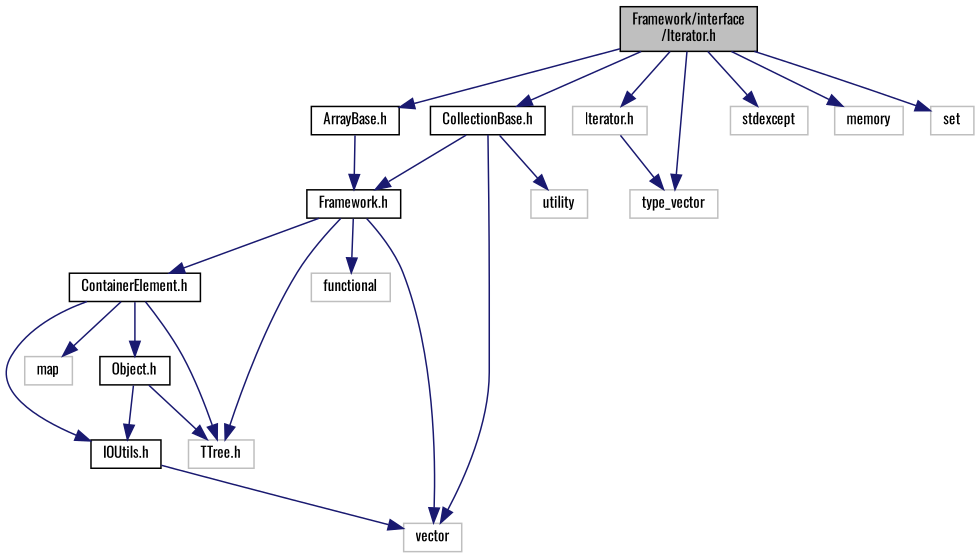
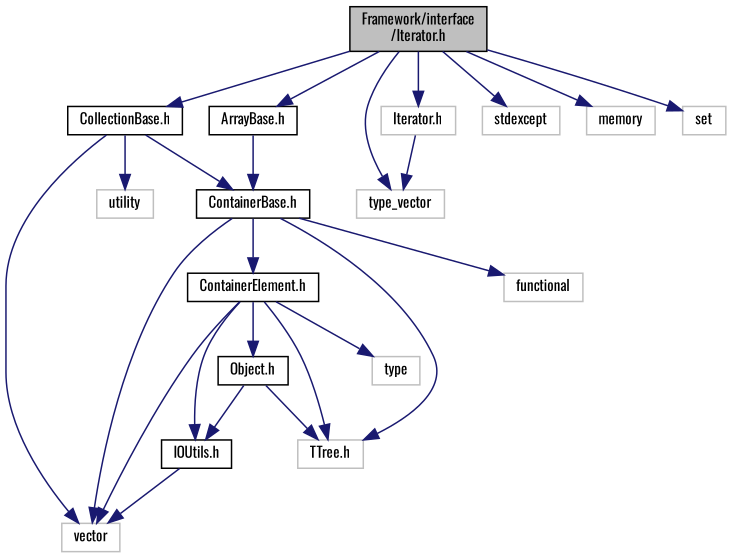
node "Framework.h": label "Framework.h" -> "ContainerBase.h"
node "map": label "map" -> "type"
edge "ContainerElement.h" -> "vector": added
